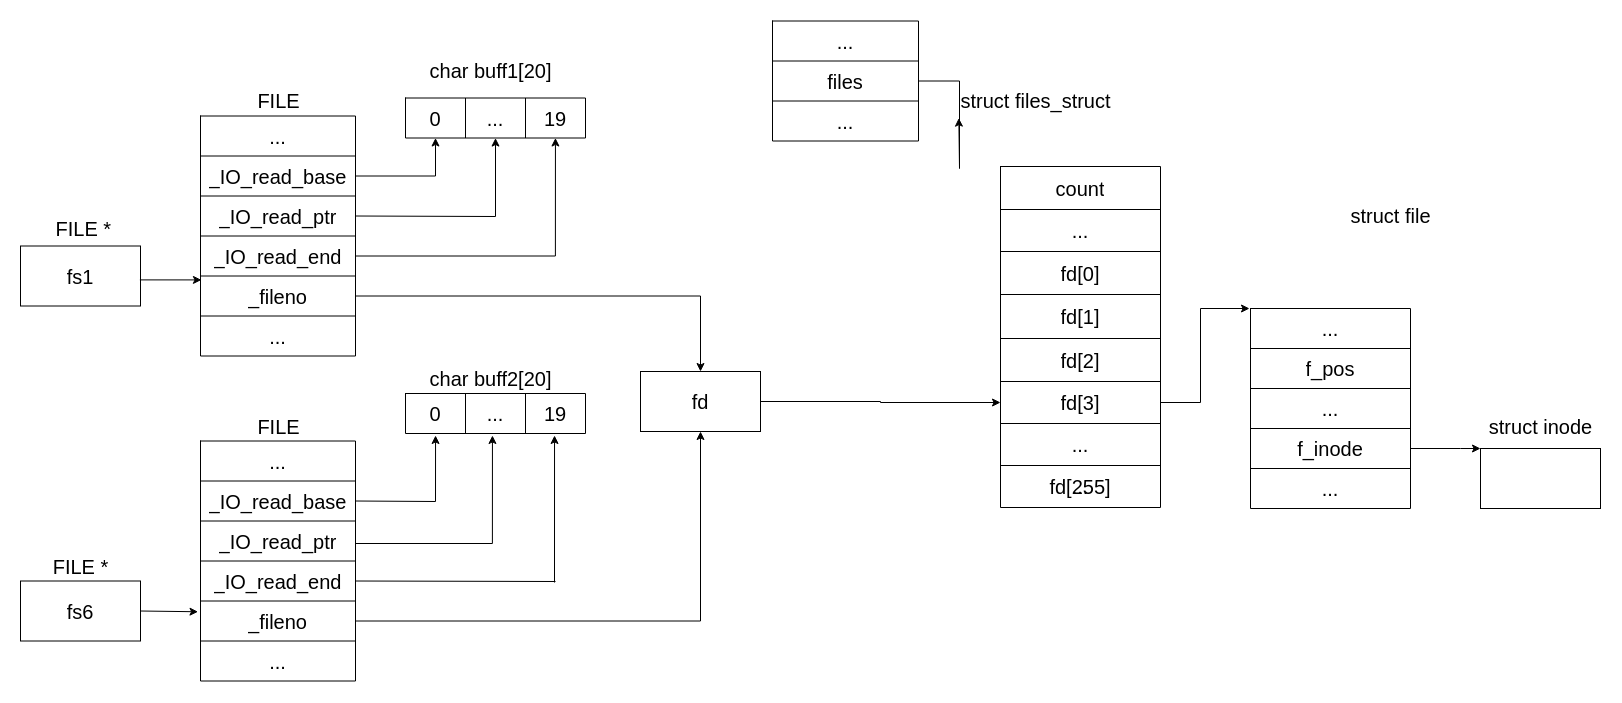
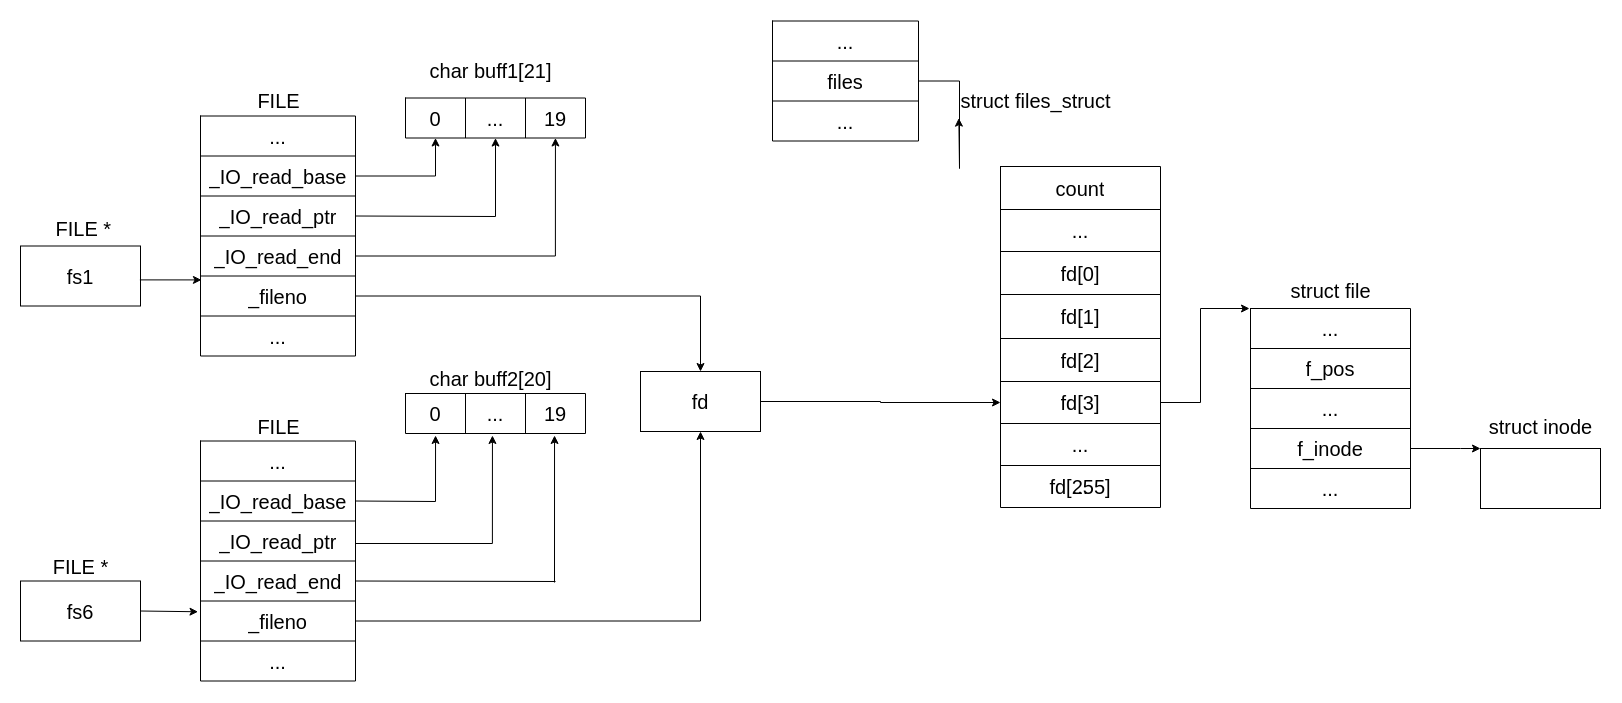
node "char buff1[20]": label "char buff1[20]" -> "char buff1[21]"
node "struct file": moved (1391, 216) -> (1331, 291)
